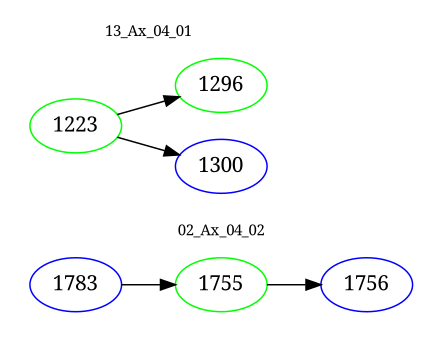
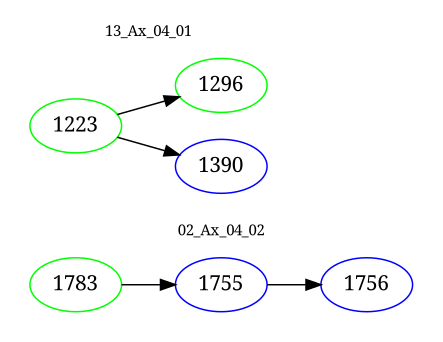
node "1300": label "1300" -> "1390"
node "1783": color blue -> green
node "1755": color green -> blue
